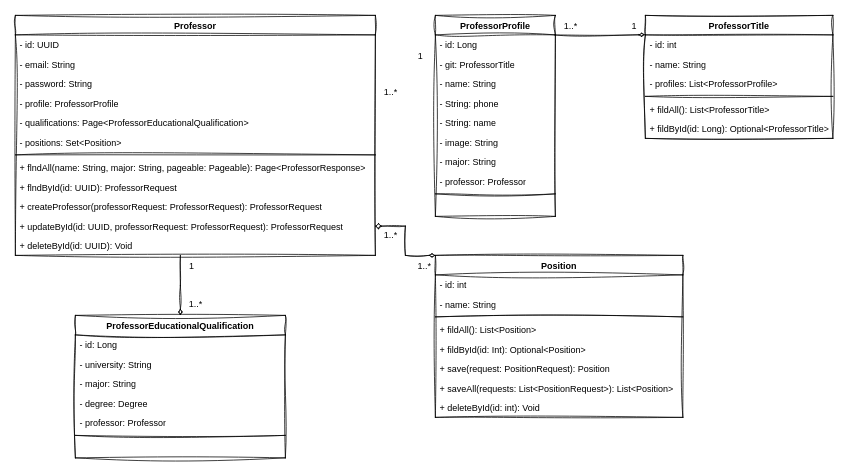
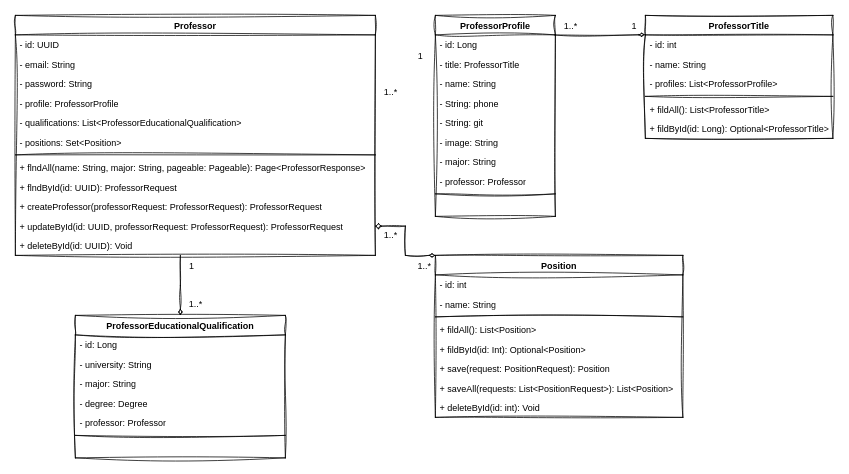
node "- git: ProfessorTitle": label "- git: ProfessorTitle" -> "- title: ProfessorTitle"
node "- qualifications: Page<ProfessorEducationalQualification>": label "- qualifications: Page<ProfessorEducationalQualification>" -> "- qualifications: List<ProfessorEducationalQualification>"
node "- String: name": label "- String: name" -> "- String: git"
